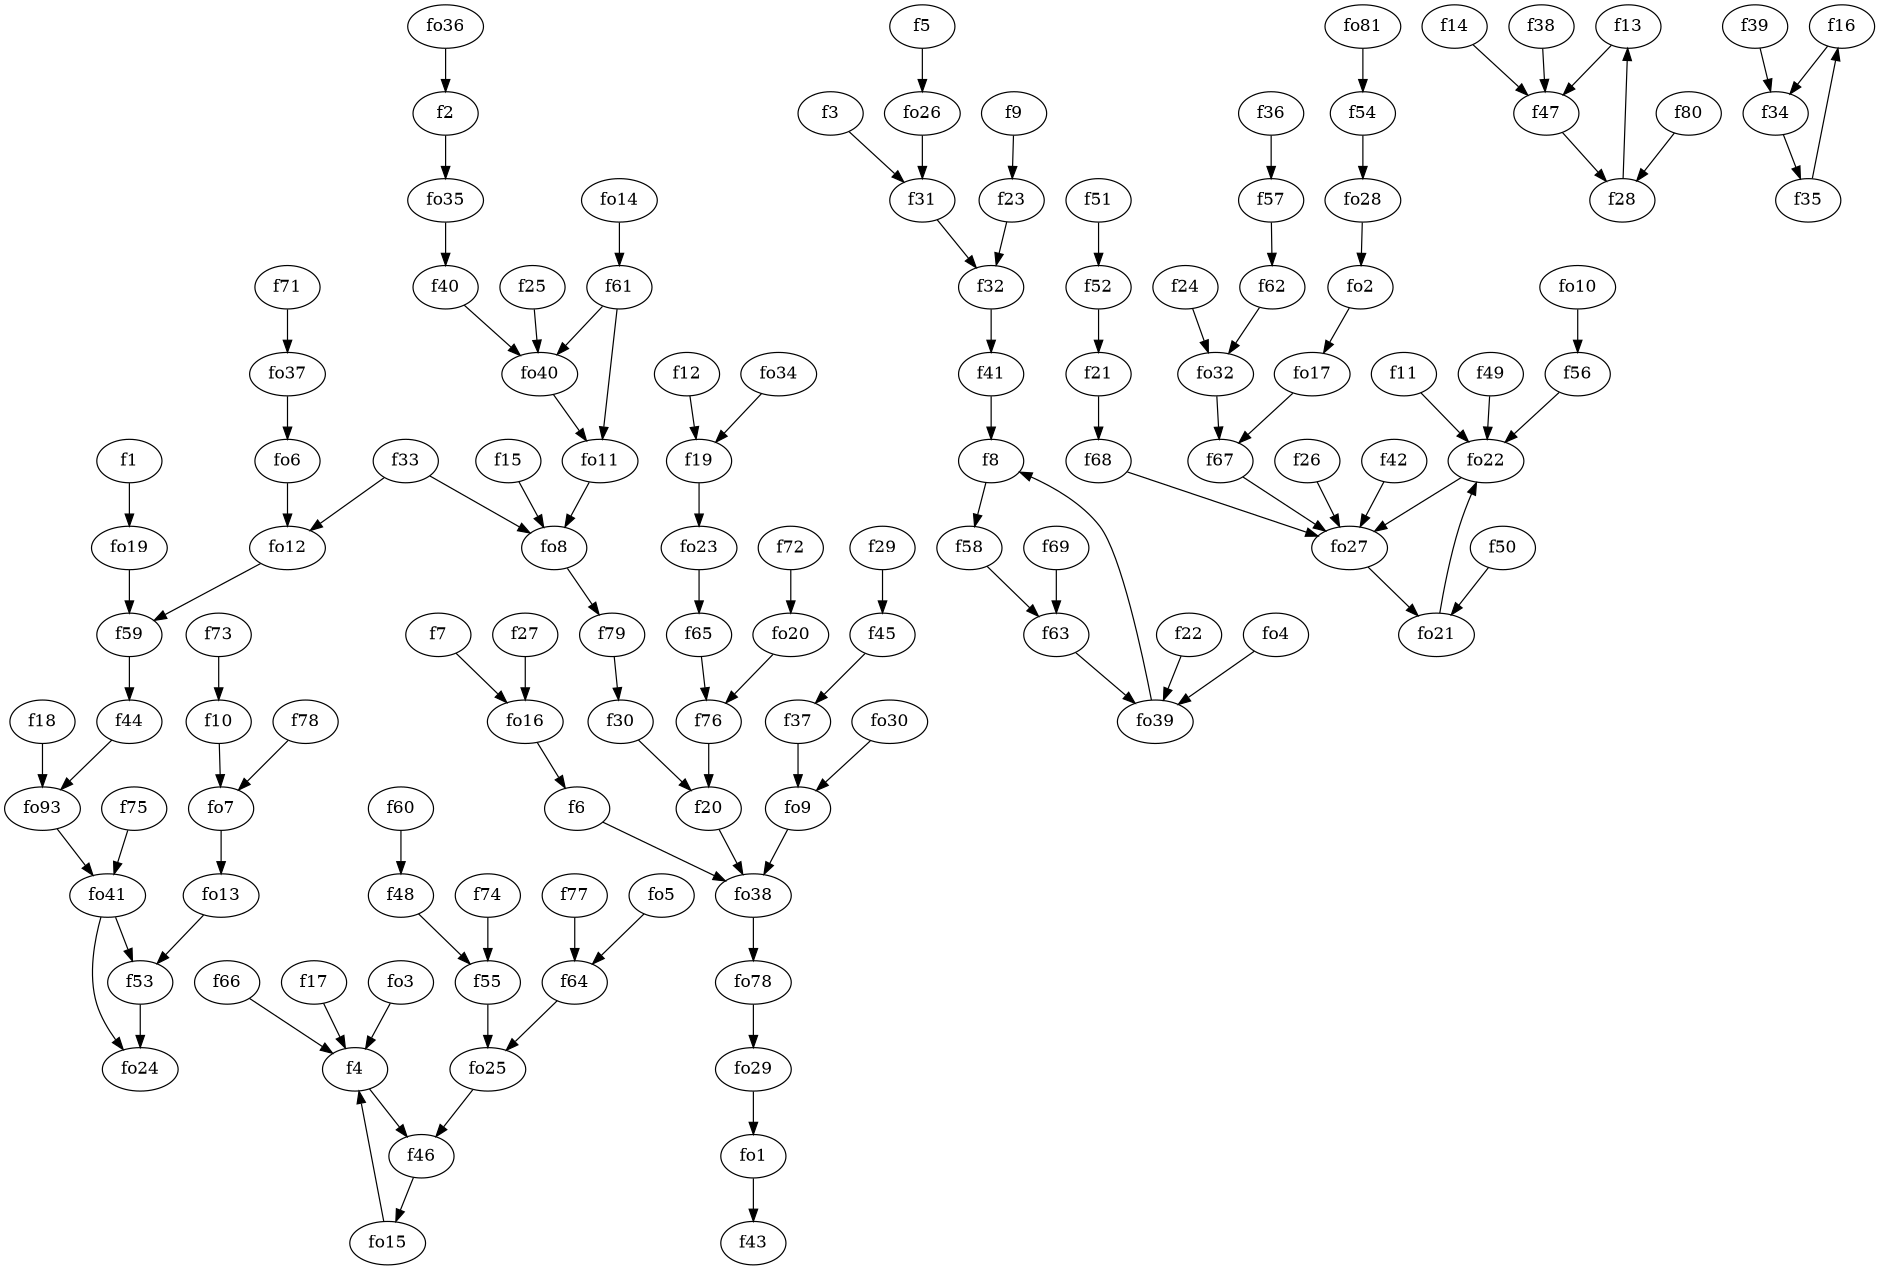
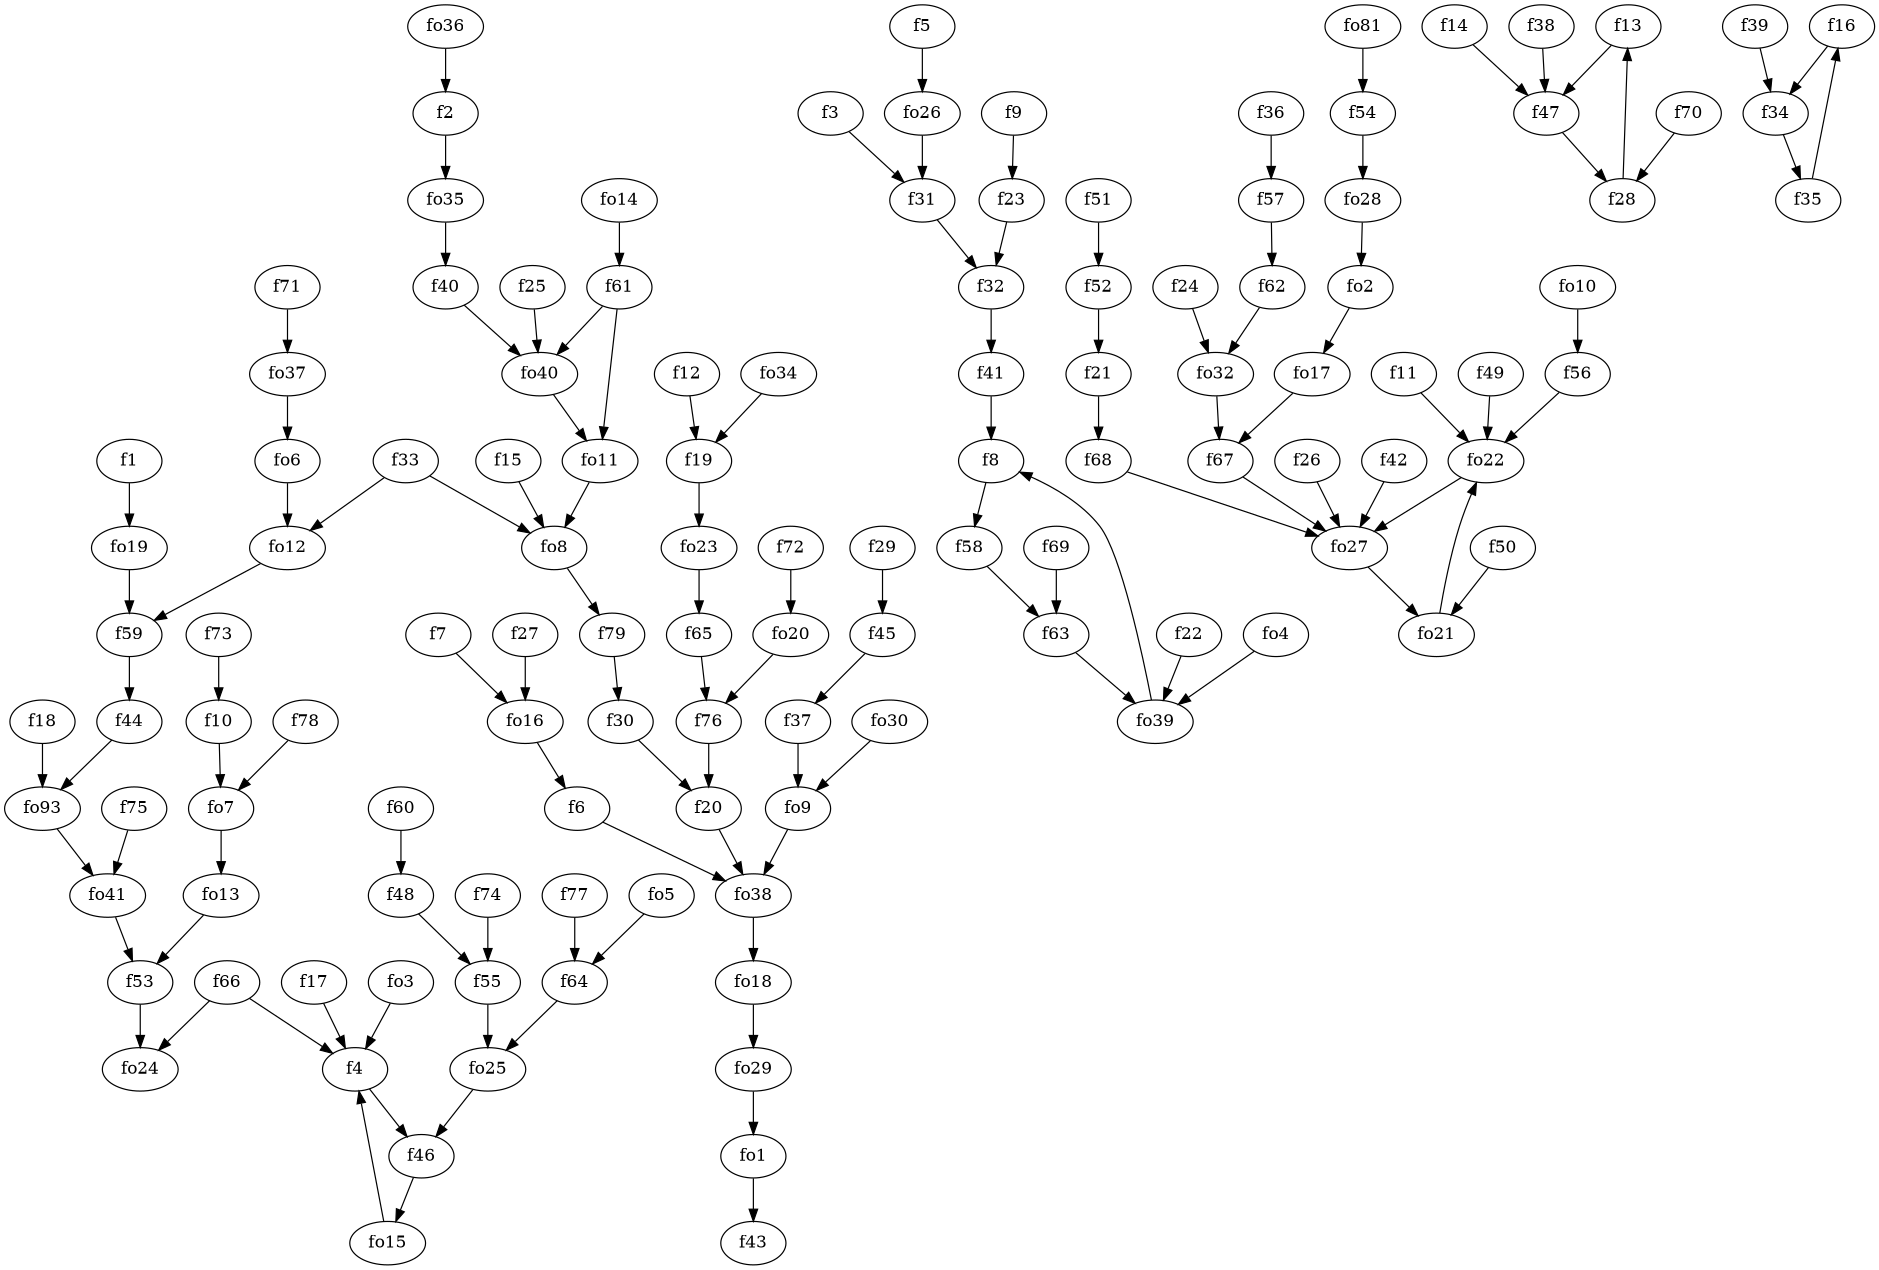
node "f80": label "f80" -> "f70"
edge "fo41" -> "fo24": now "f66" -> "fo24"
node "fo78": label "fo78" -> "fo18"
